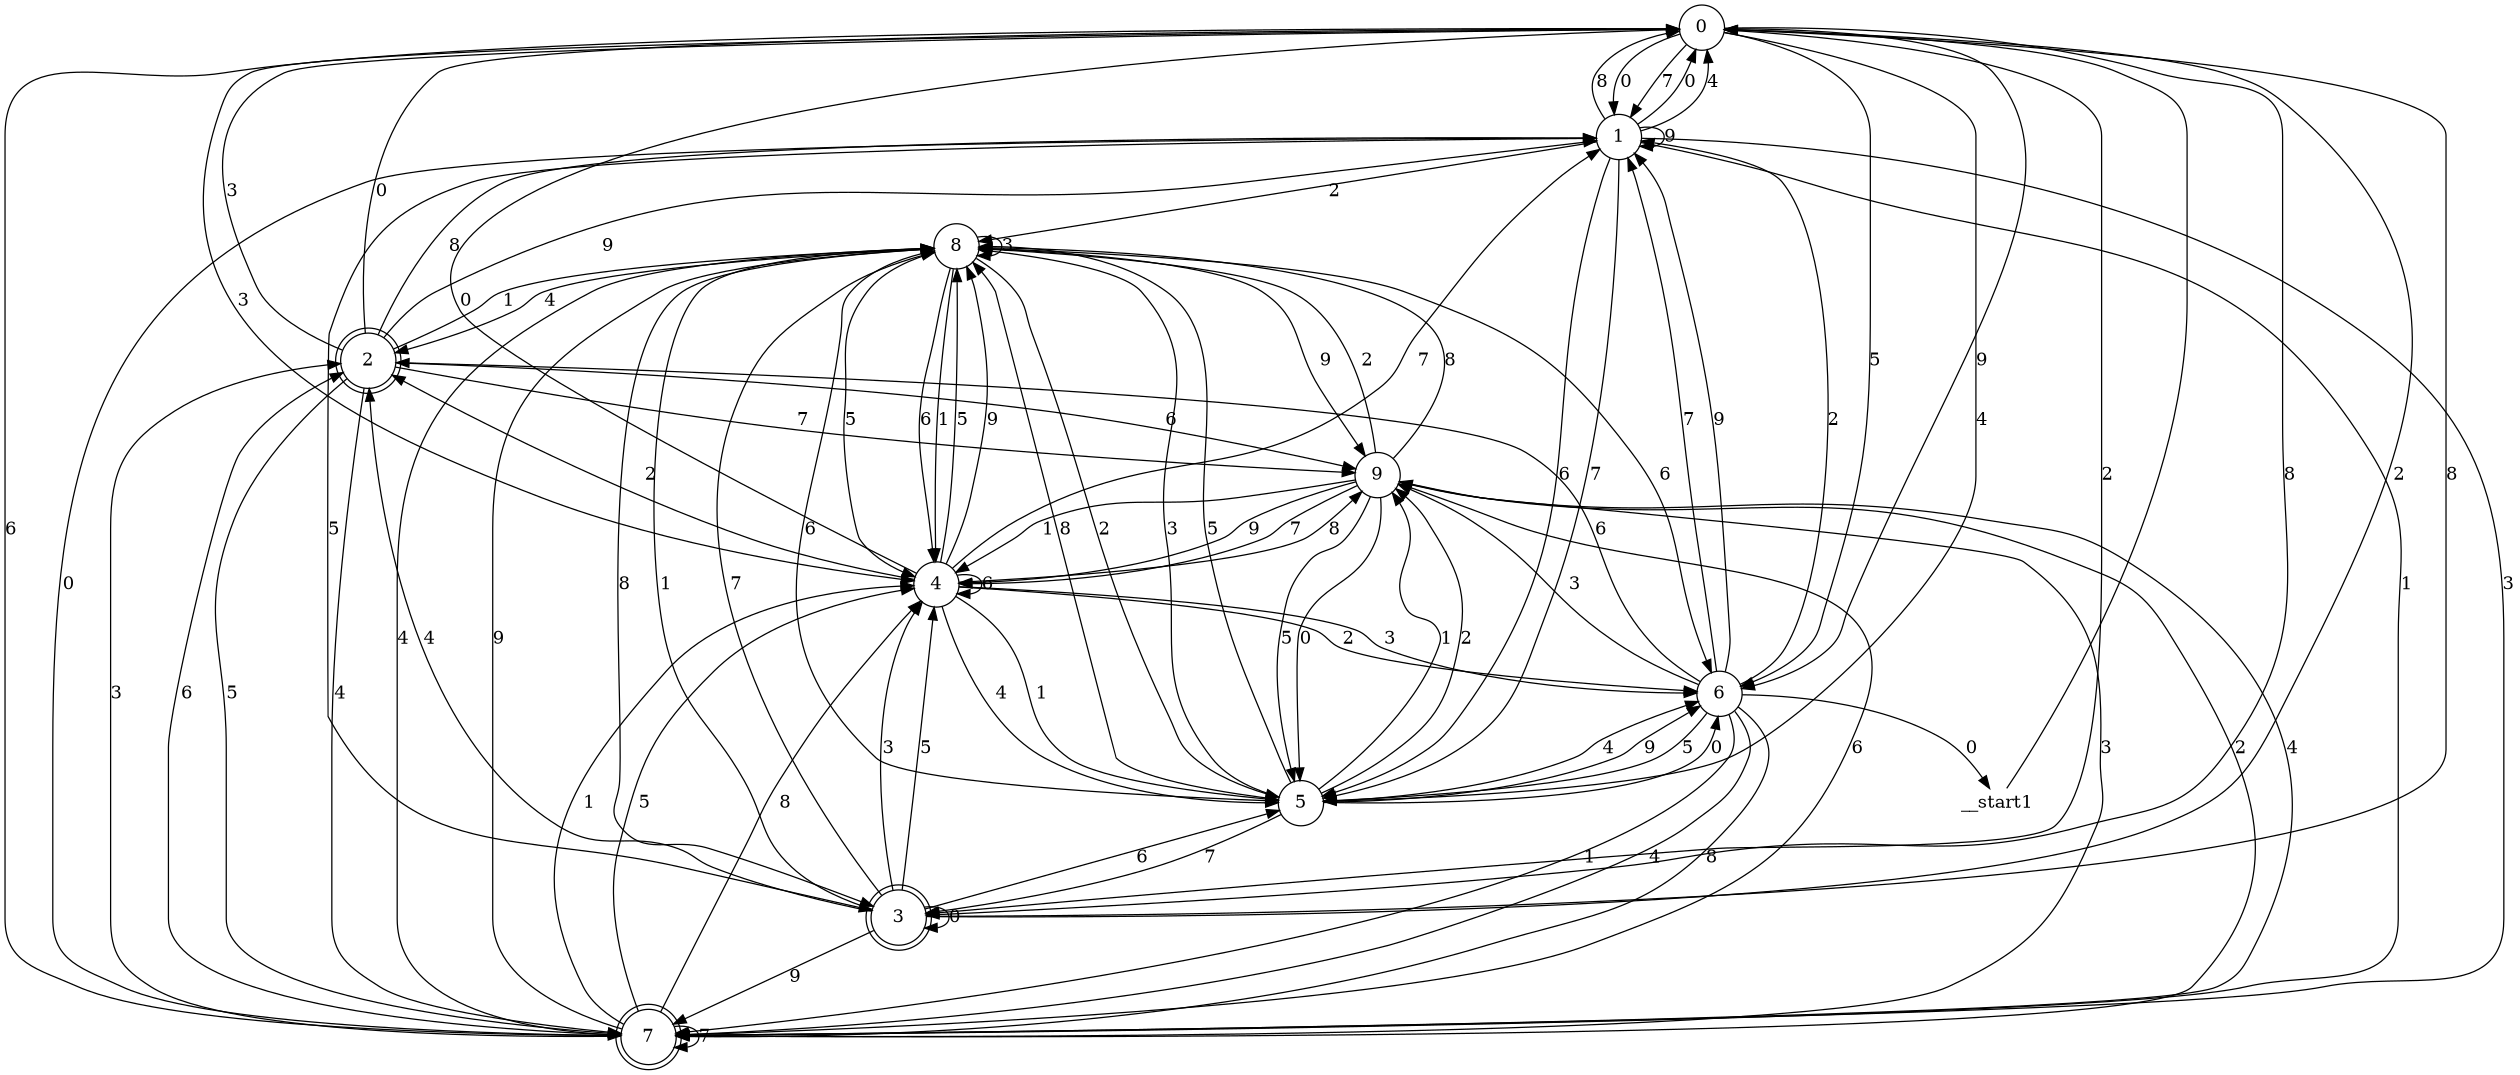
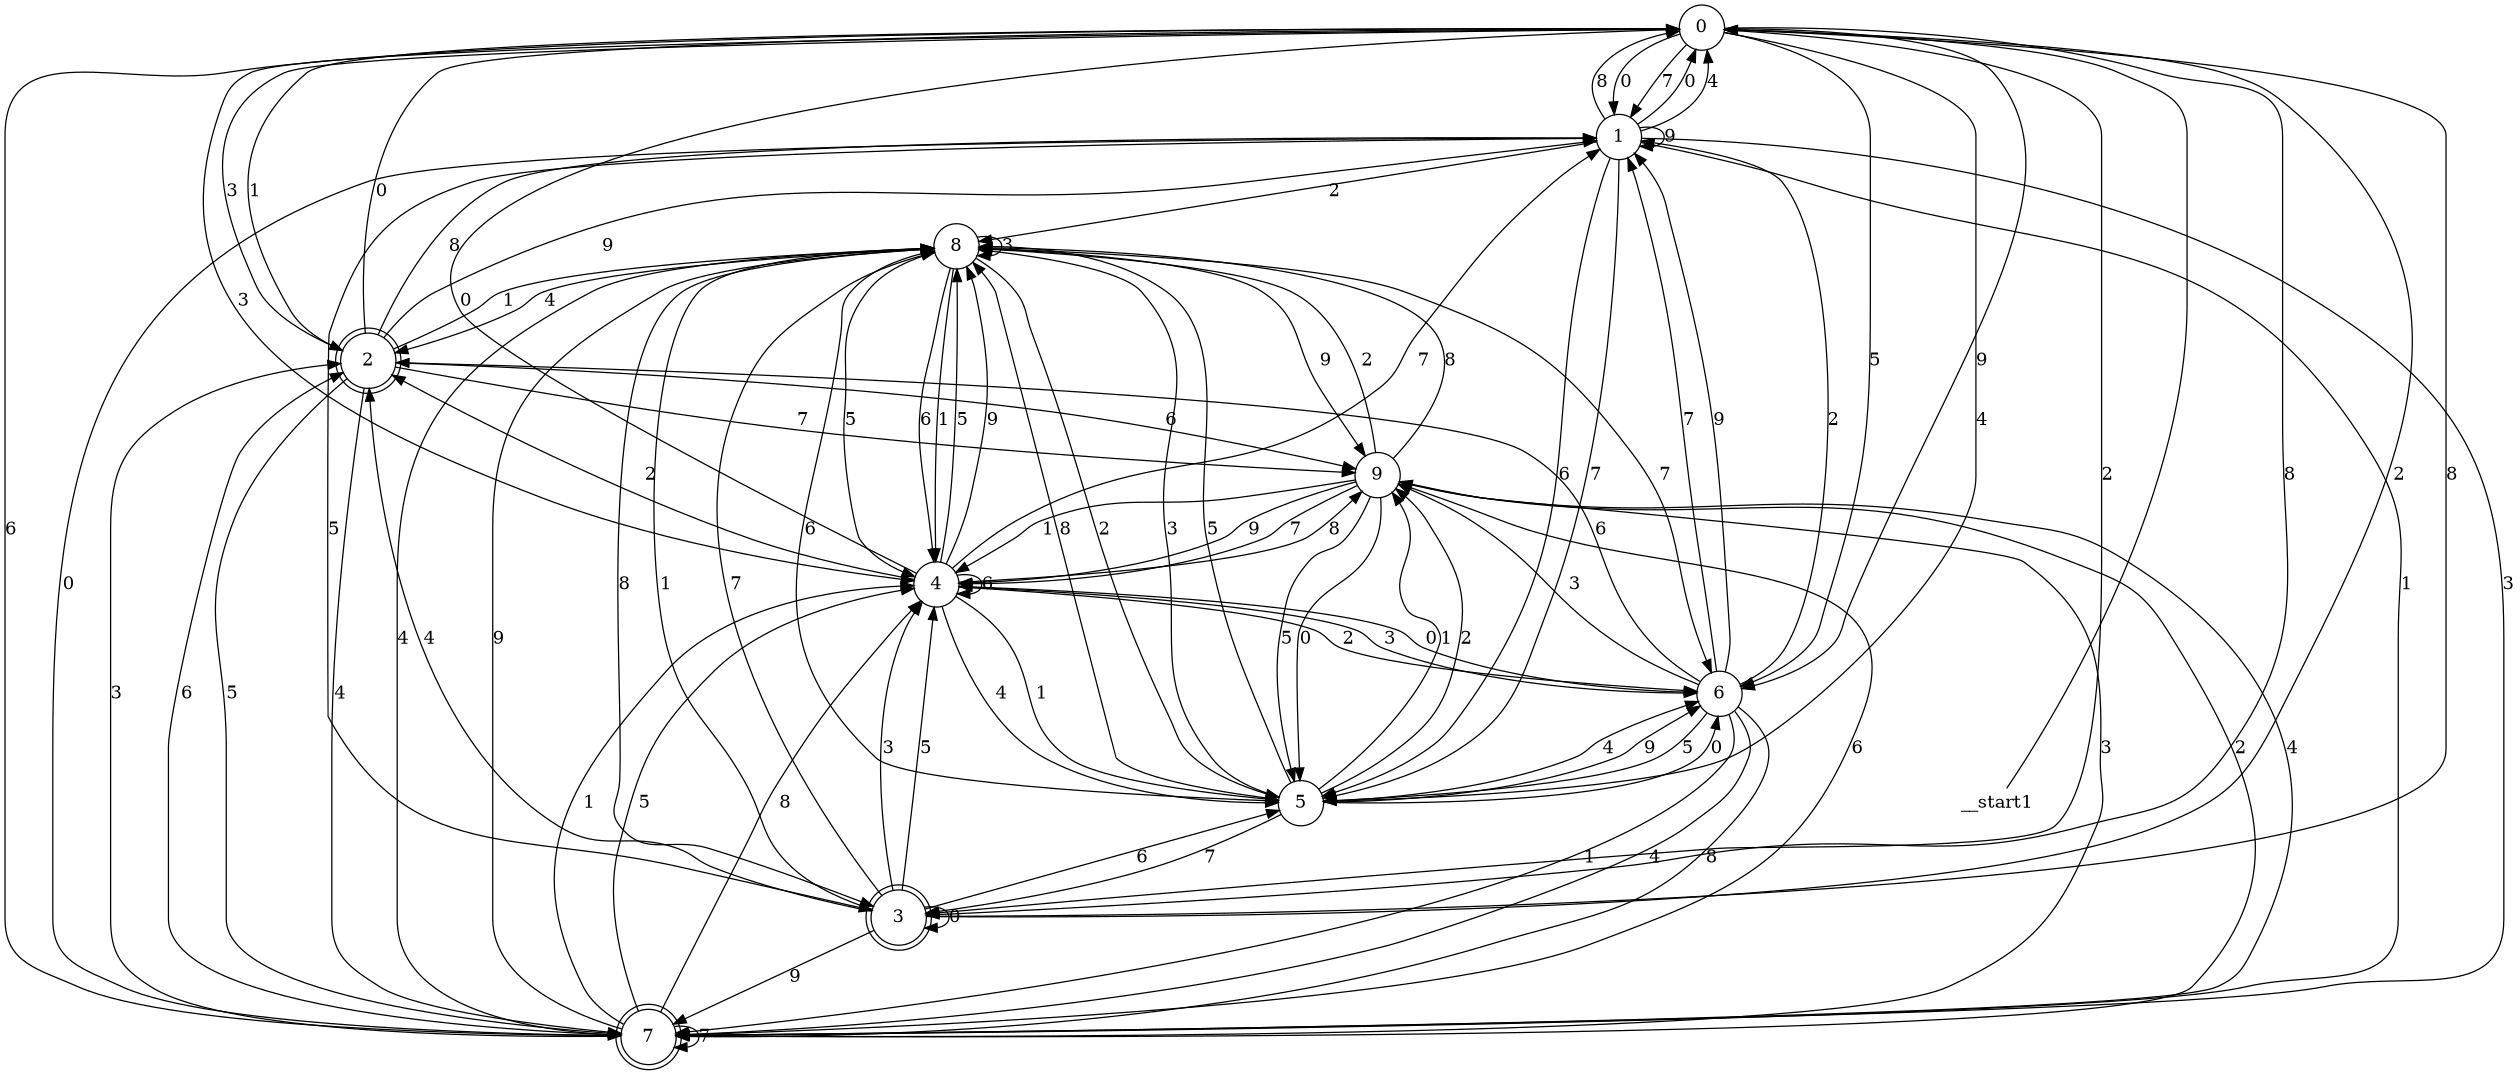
edge "0" -> "2": added, label "1"
edge "8" -> "6": label "6" -> "7"
edge "6" -> "__start1": now "6" -> "4"
